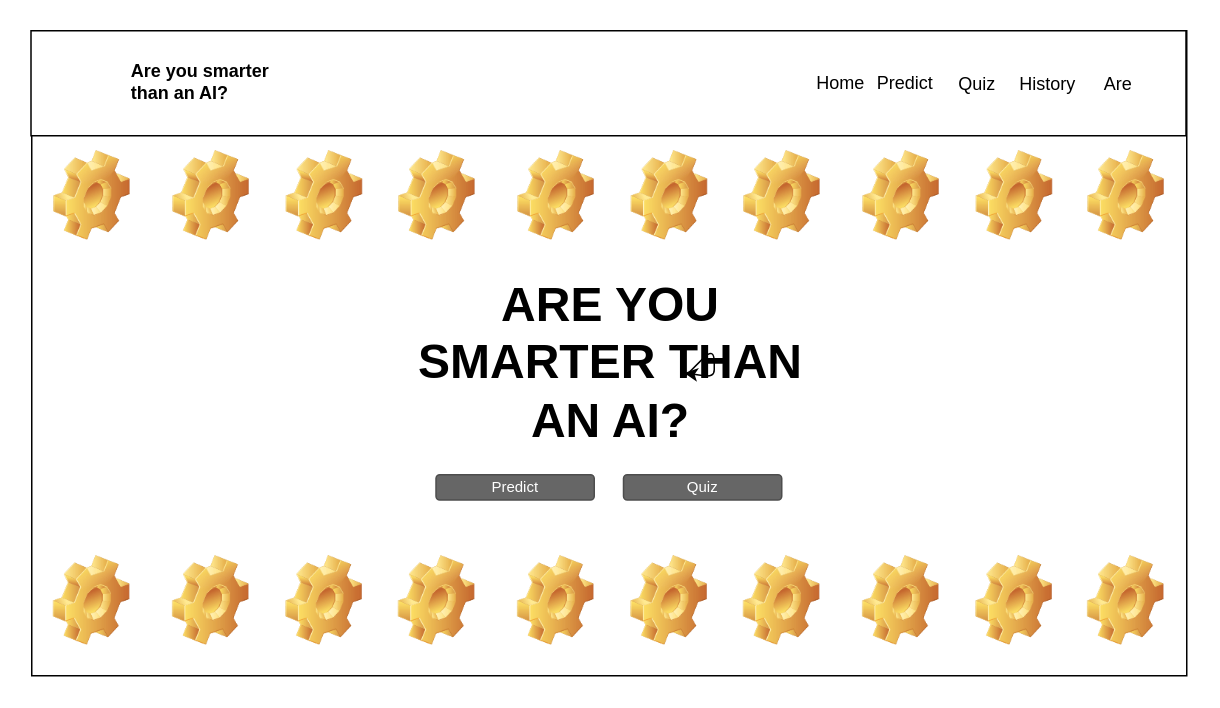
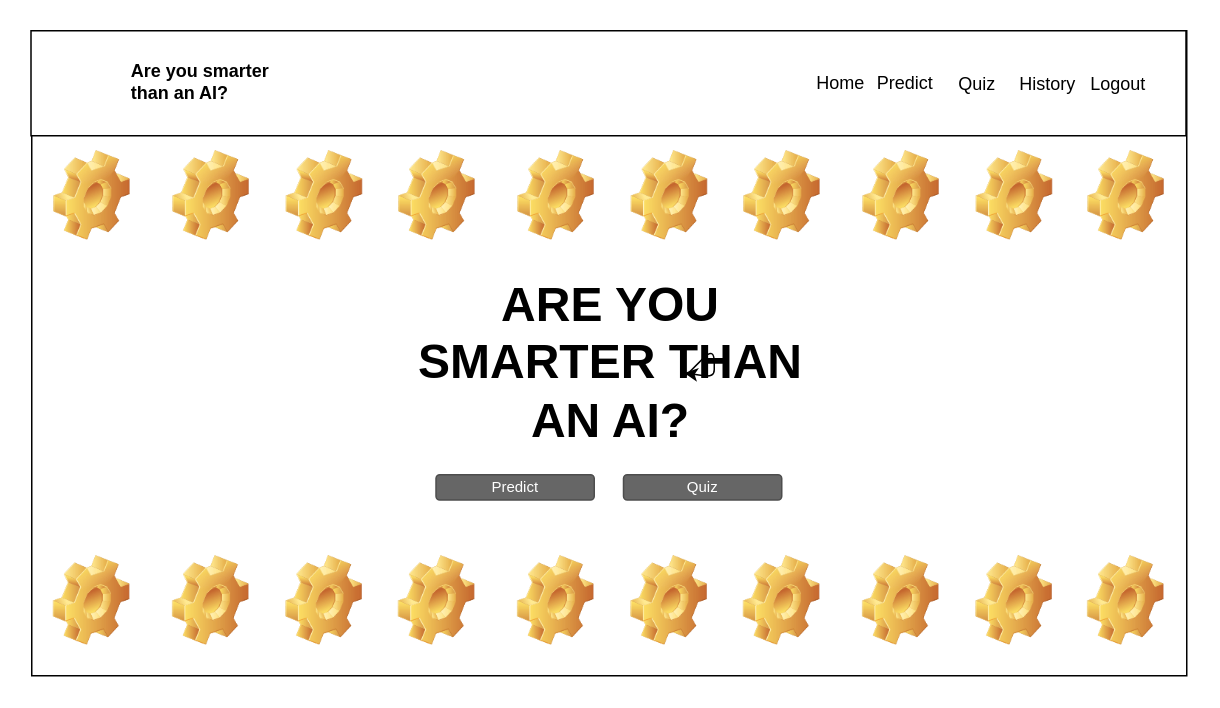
node "Are": label "Are" -> "Logout"
